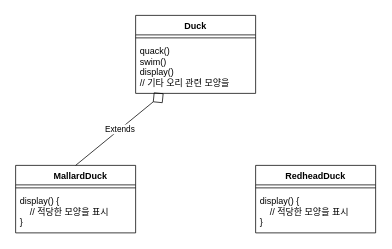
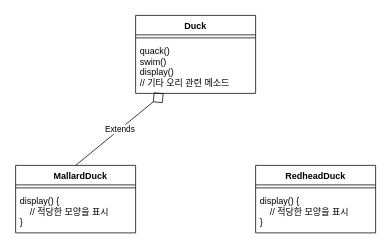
node "quack() swim() display() // 기타 오리 관련 모양을": label "quack() swim() display() // 기타 오리 관련 모양을" -> "quack() swim() display() // 기타 오리 관련 메소드"
